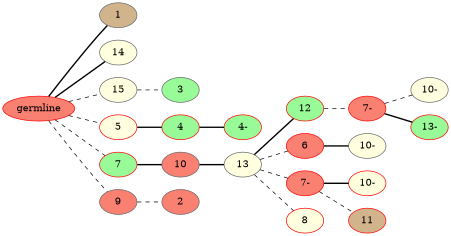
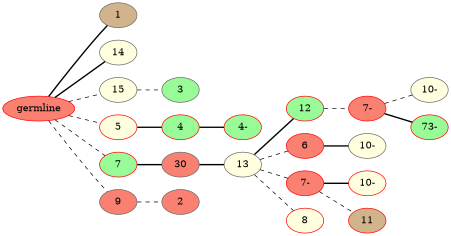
node "13-": label "13-" -> "73-"
node "10": label "10" -> "30"
